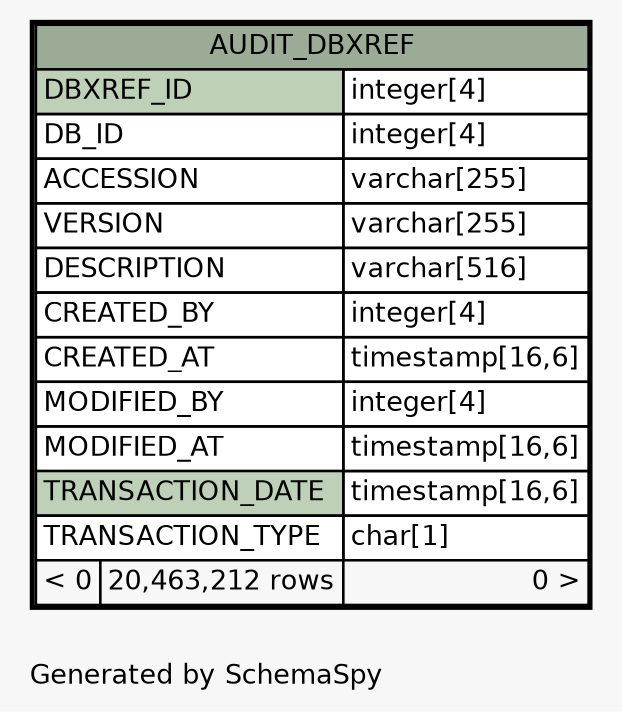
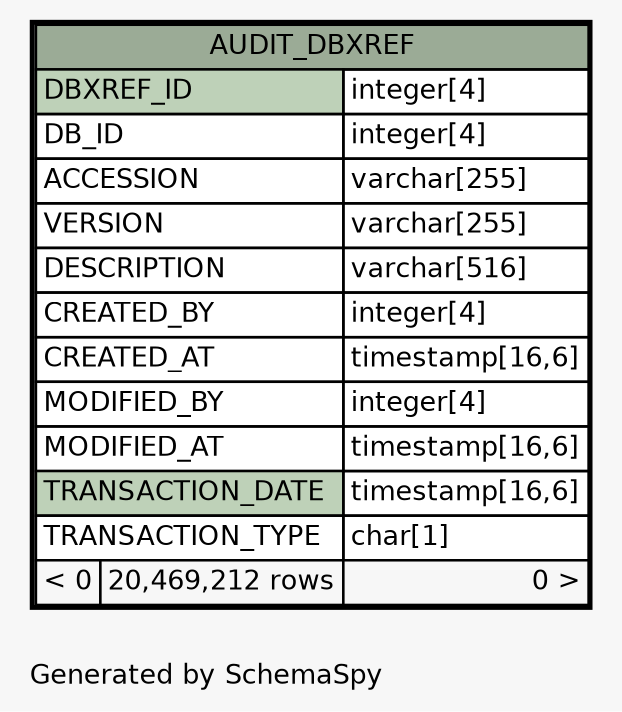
node "AUDIT_DBXREF": text "20,463,212 rows" -> "20,469,212 rows"
